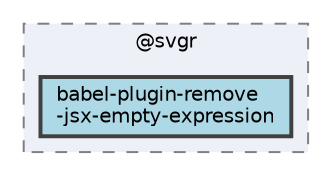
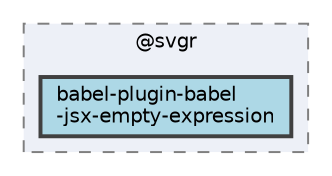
node "babel-plugin-remove -jsx-empty-expression": label "babel-plugin-remove -jsx-empty-expression" -> "babel-plugin-babel -jsx-empty-expression"
